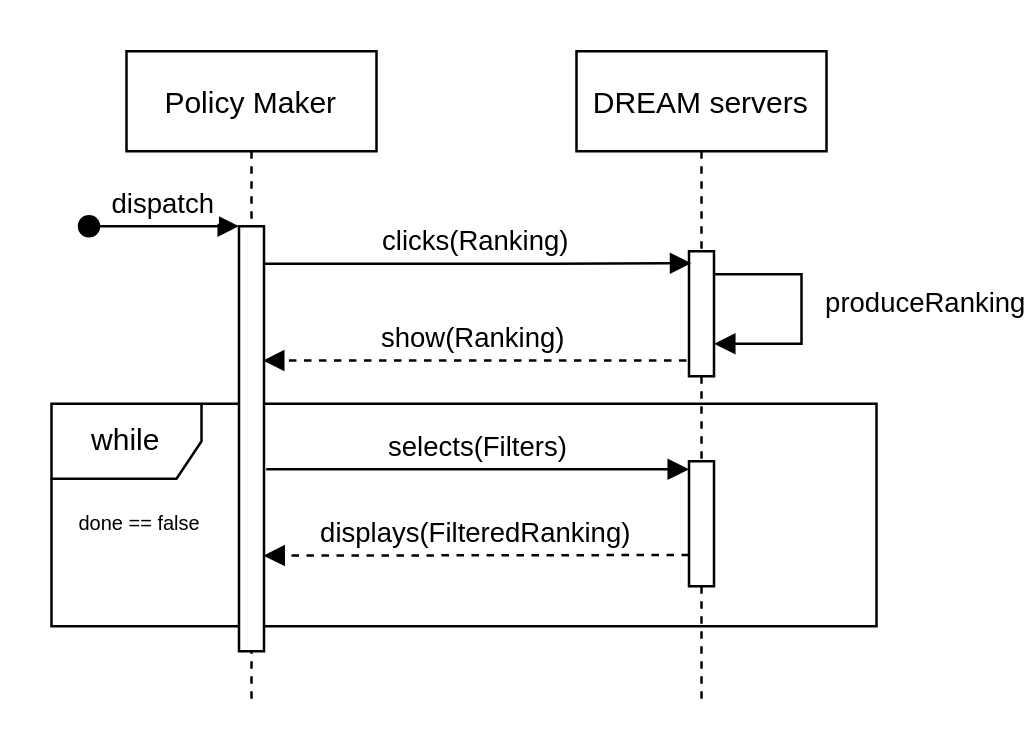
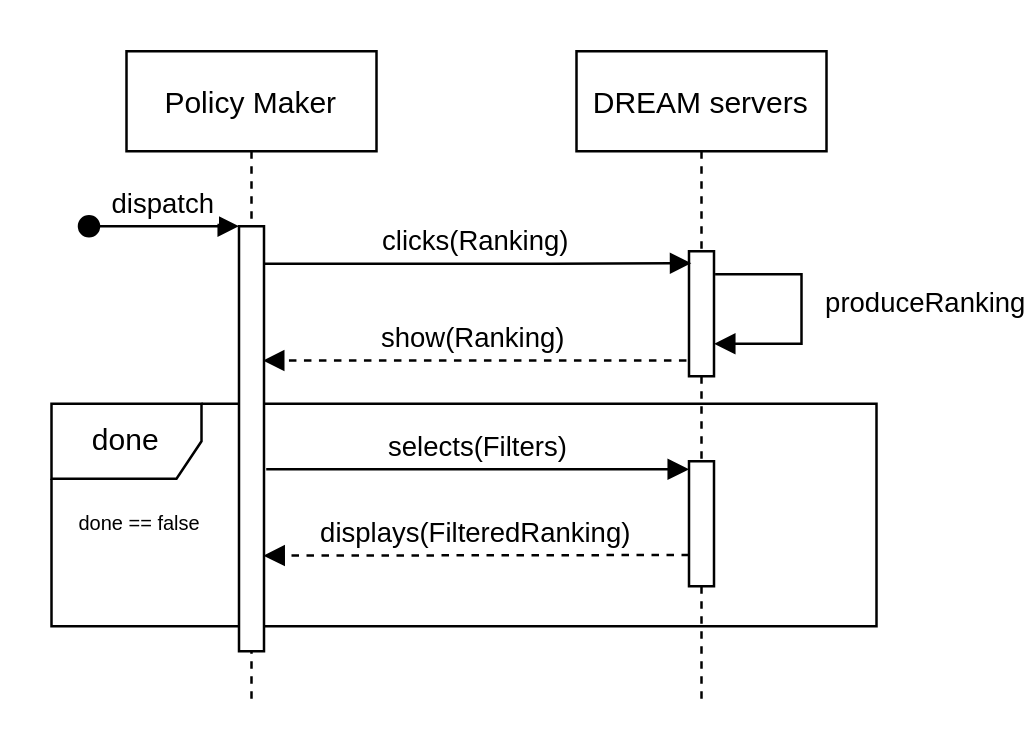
node "while": label "while" -> "done"
